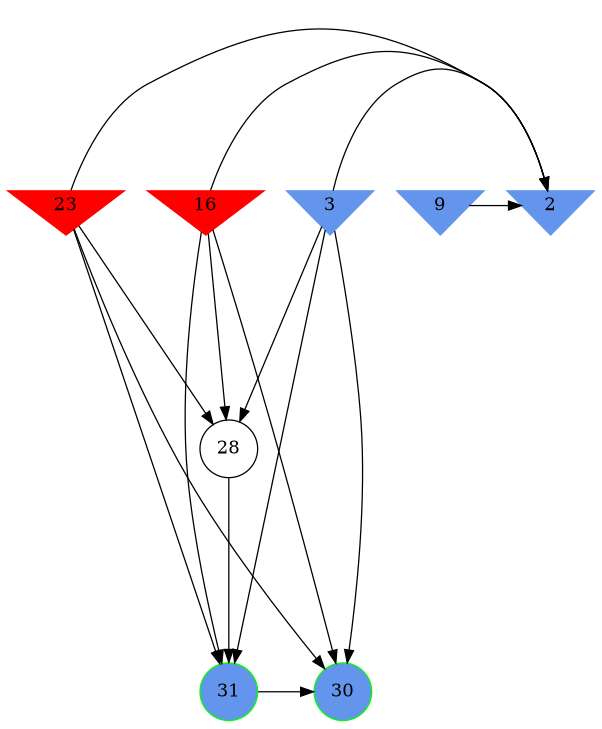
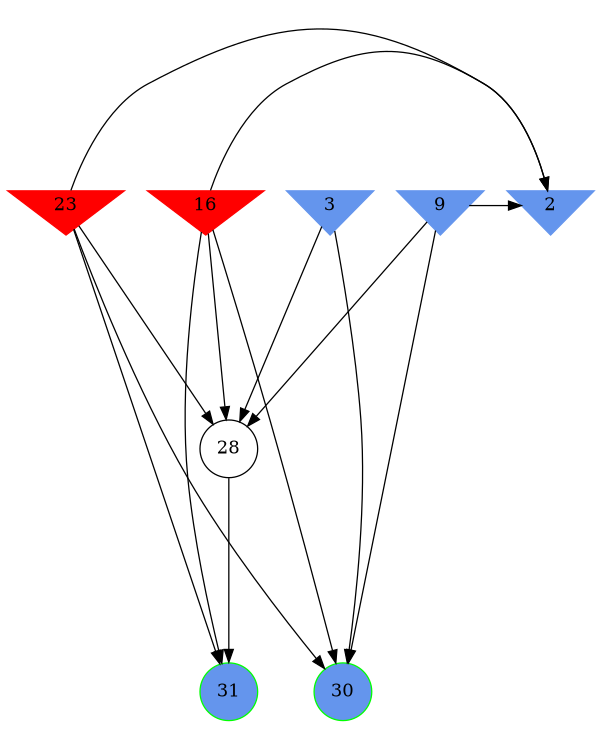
edge "3" -> "2": removed
edge "9" -> "28": added
edge "3" -> "31": removed
edge "31" -> "30": now "9" -> "30"
